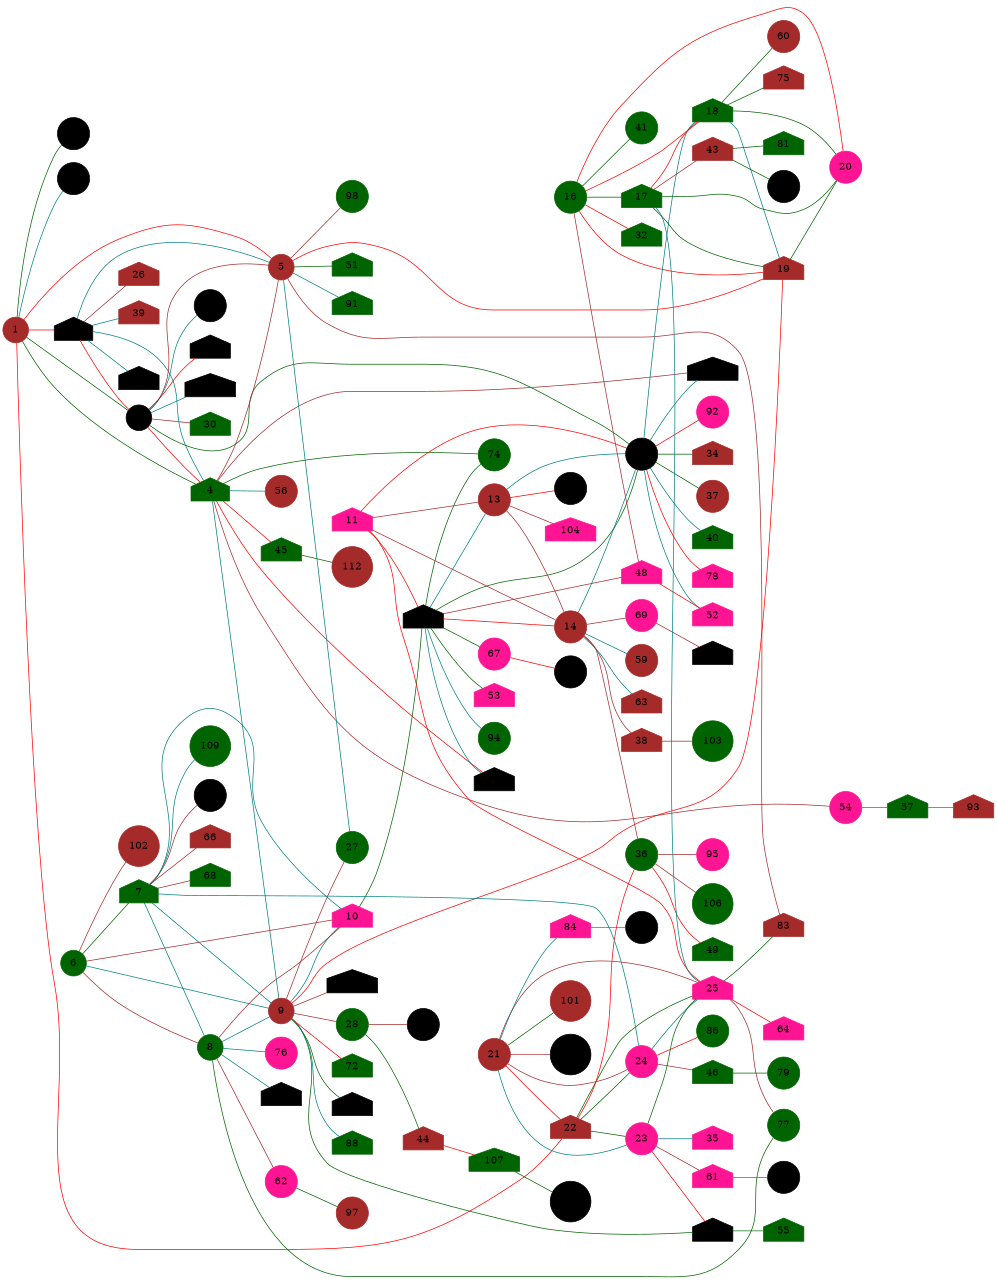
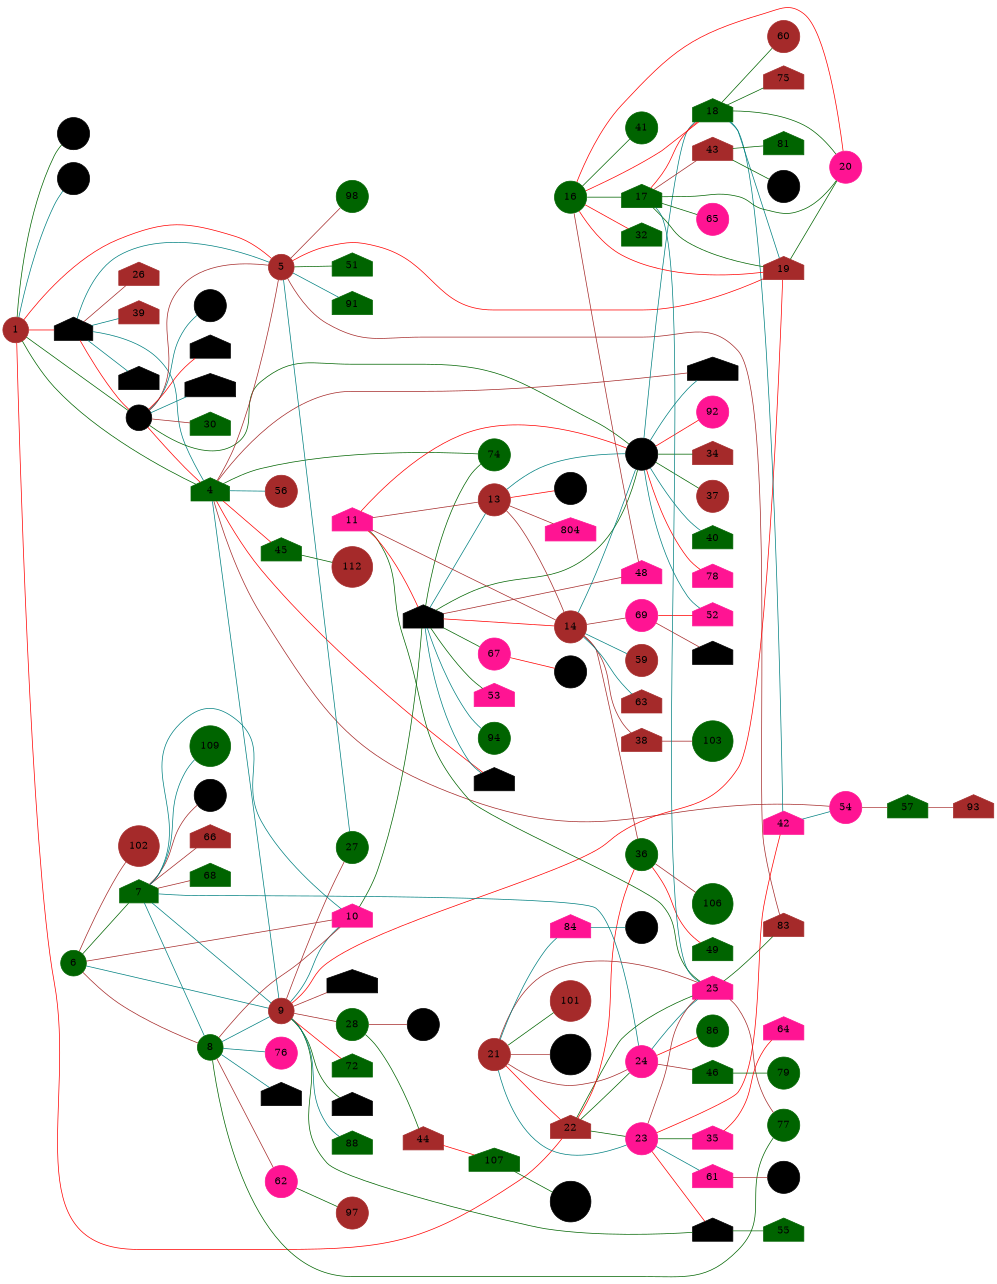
node "65": added
node "104": label "104" -> "804"
edge "48" -- "52": now "69" -- "52"
edge "11" -- "25": color red -> darkgreen
node "42": added
node "95": removed
edge "25" -- "64": now "35" -- "64"
edge "25" -- "23": color darkgreen -> brown
edge "23" -- "35": color teal -> darkgreen
edge "23" -- "61": color brown -> teal
